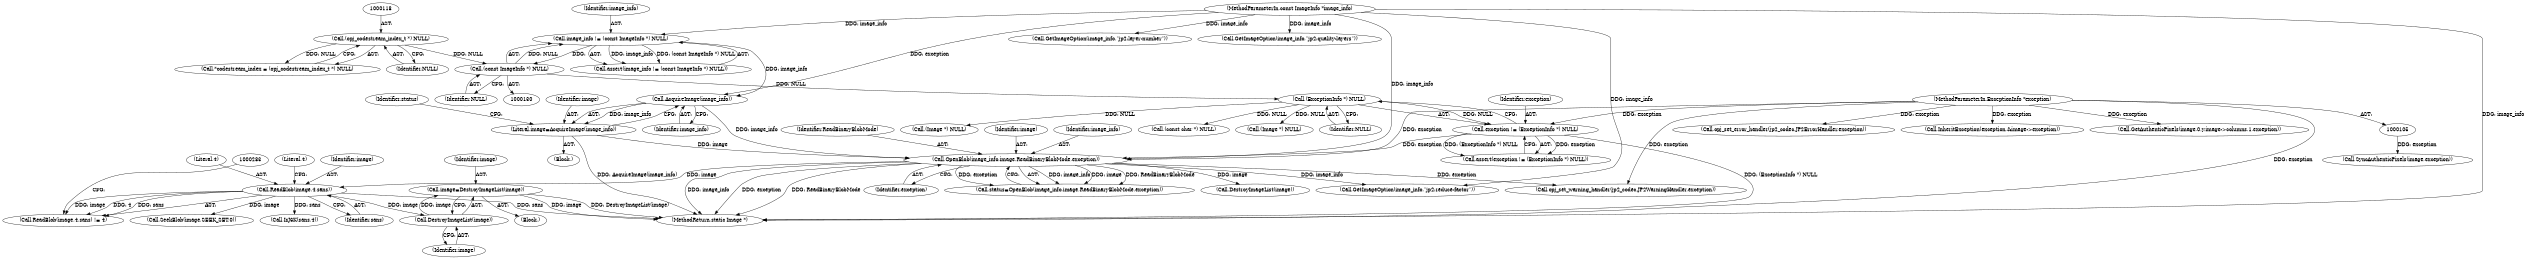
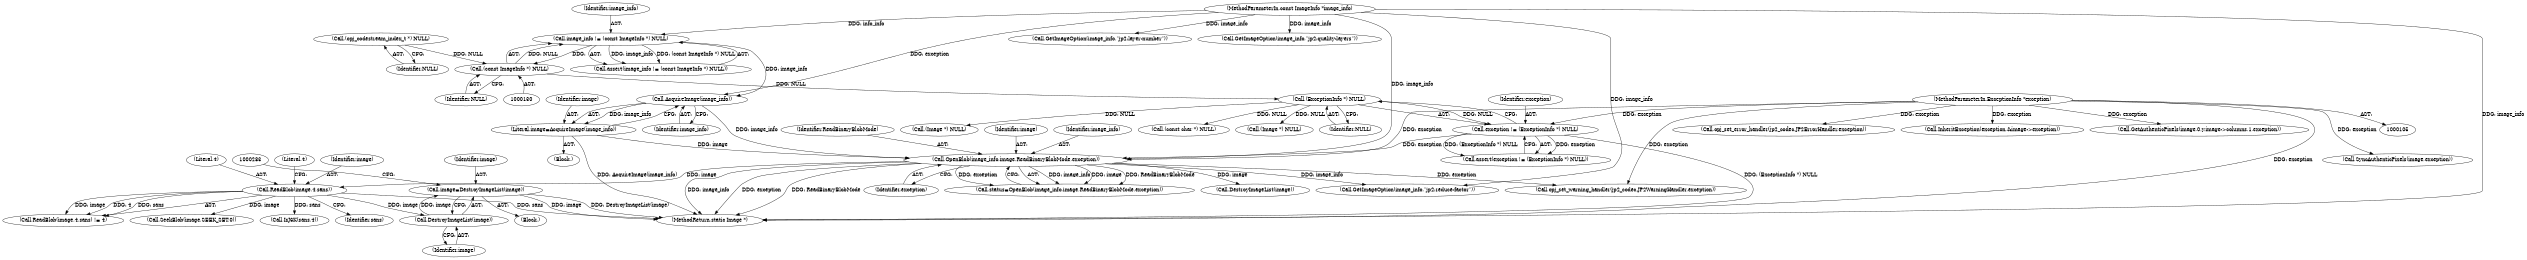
node "1000118": removed
edge "(MethodParameterIn,const ImageInfo *image_info)" -> "(Call,image_info != (const ImageInfo *) NULL)": label "DDG: image_info" -> "DDG: info_info"
node "(Call,*codestream_index = (opj_codestream_index_t *) NULL)": removed
edge "(Call,(const ImageInfo *) NULL)" -> "1000130": reversed
node "(Identifier,status)": removed
edge "1000105" -> "(Call,SyncAuthenticPixels(image,exception))": now "(MethodParameterIn,ExceptionInfo *exception)" -> "(Call,SyncAuthenticPixels(image,exception))"
edge "1000283" -> "(Call,ReadBlob(image,4,sans) != 4)": now "1000283" -> "(Call,image=DestroyImageList(image))"
edge "(Identifier,sans)" -> "(Call,ReadBlob(image,4,sans))": removed, label "AST:"
